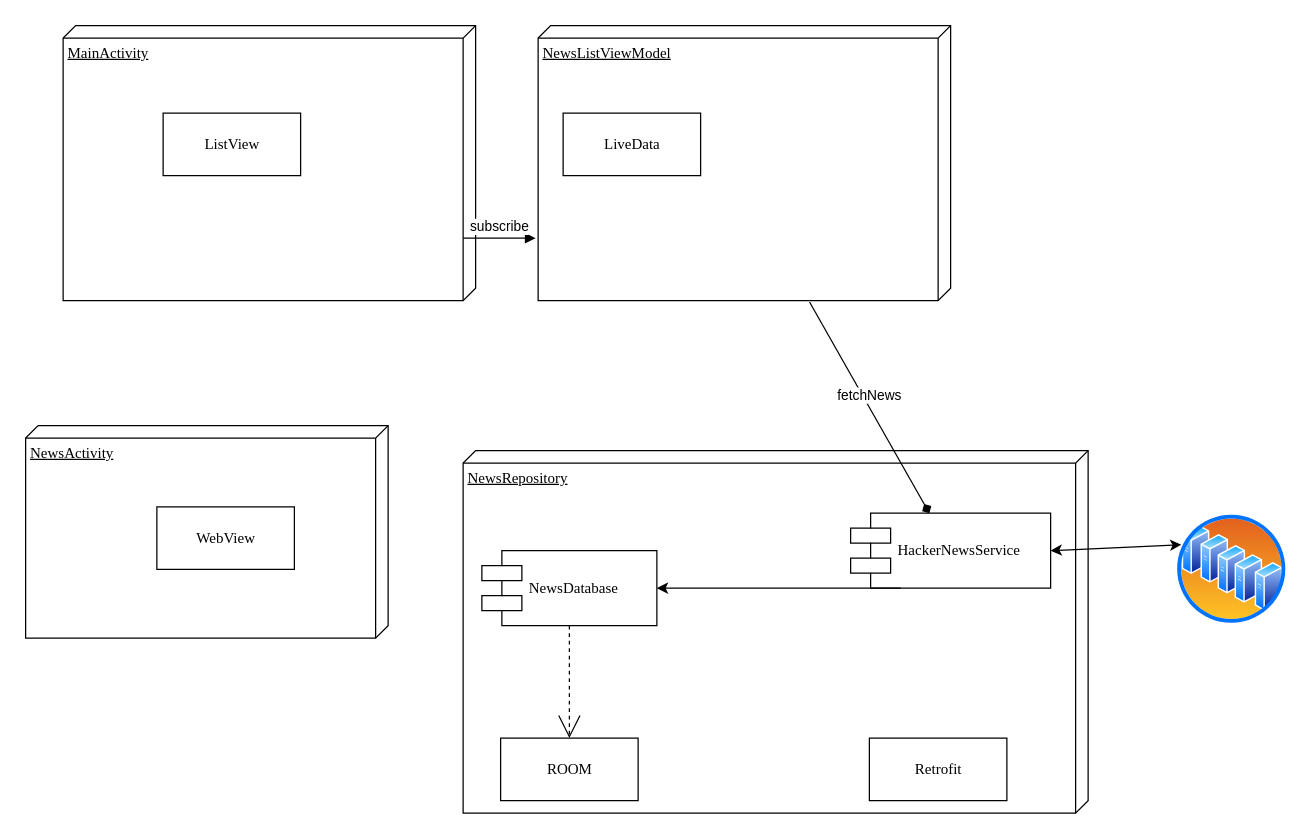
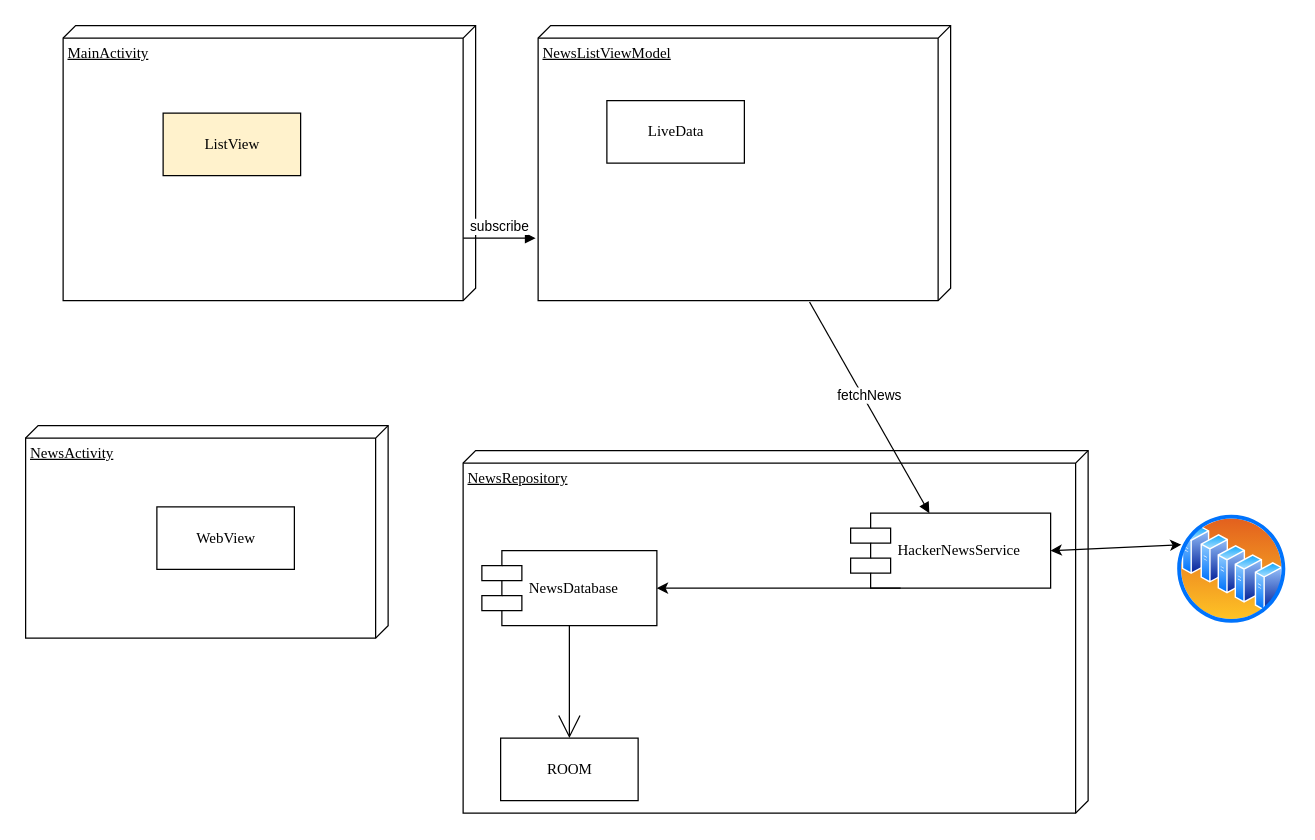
node "ListView": fillcolor #ffffff -> #fff2cc
node "LiveData": moved (632, 144) -> (676, 132)
edge "NewsListViewModel" -> "HackerNewsService": arrowhead diamond -> block
edge "NewsDatabase" -> "ROOM": style dashed -> solid
node "Retrofit": removed
